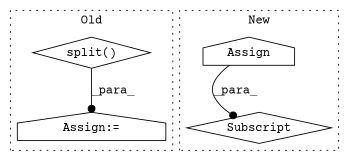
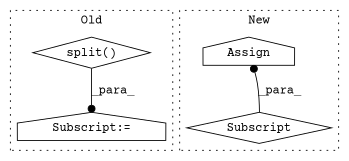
edge "Assign" -> "Subscript": reversed
node "Assign:=": label "Assign:=" -> "Subscript:="
